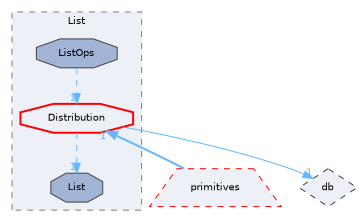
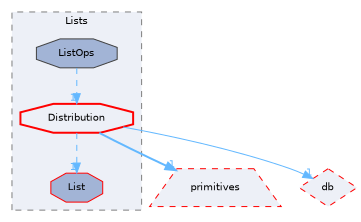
cluster "List": label "List" -> "Lists"
edge "primitives" -> "Distribution": reversed
node "List": color grey25 -> red
node "db": color grey25 -> red
